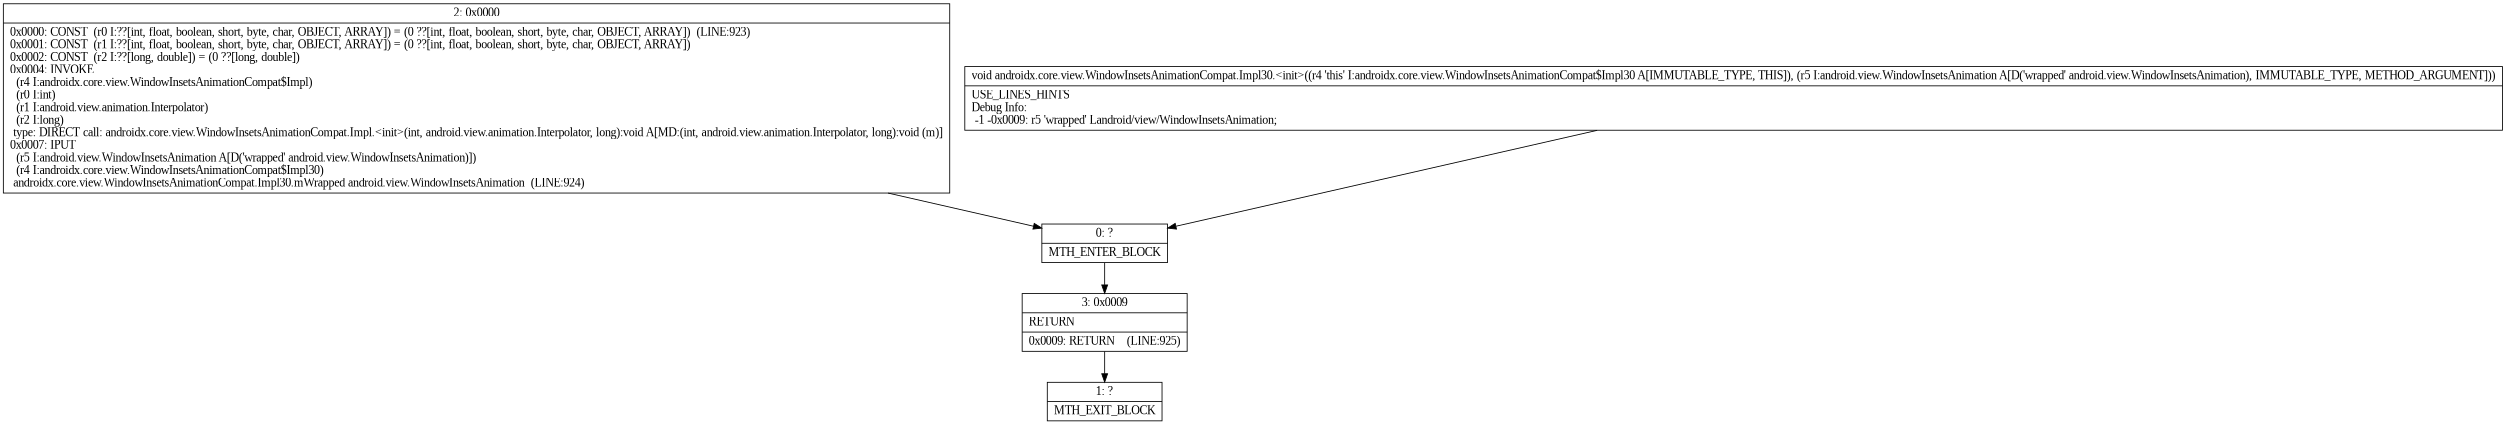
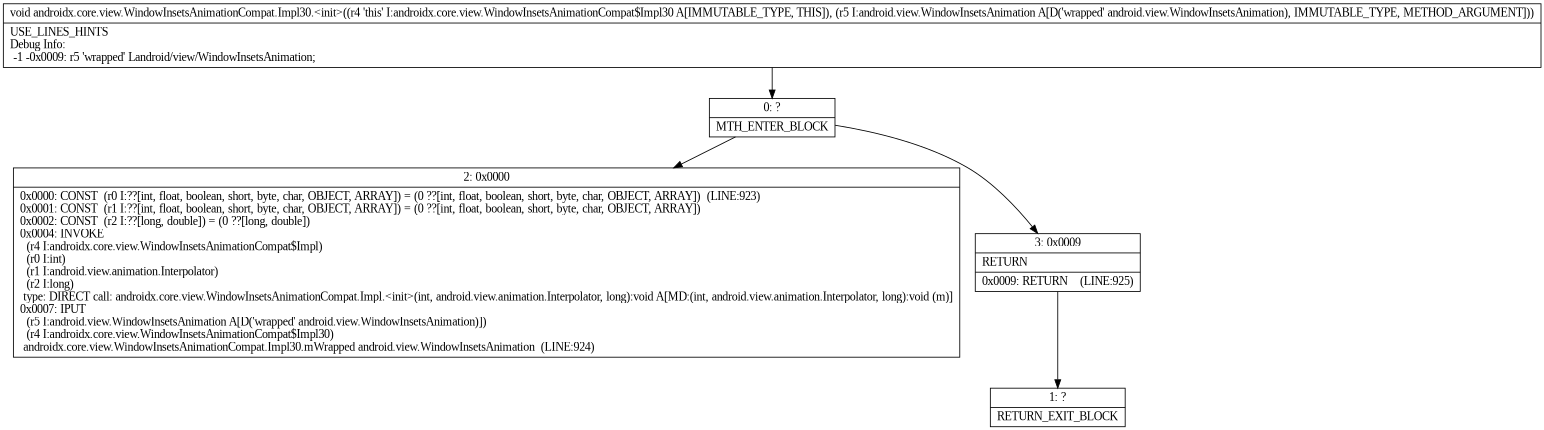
edge "2: 0x0000" -> "0: ?": reversed
node "1: ?": text "MTH_EXIT_BLOCK" -> "RETURN_EXIT_BLOCK"
